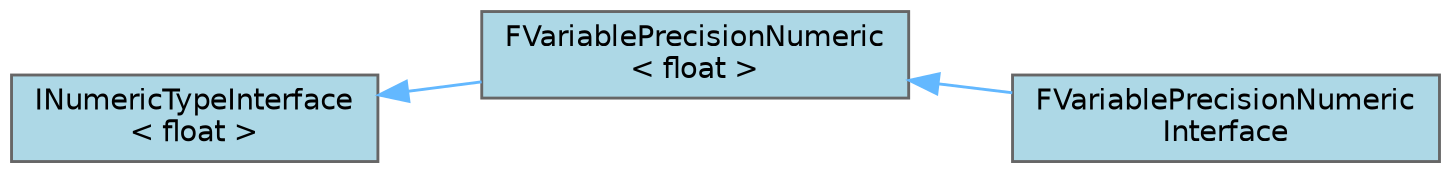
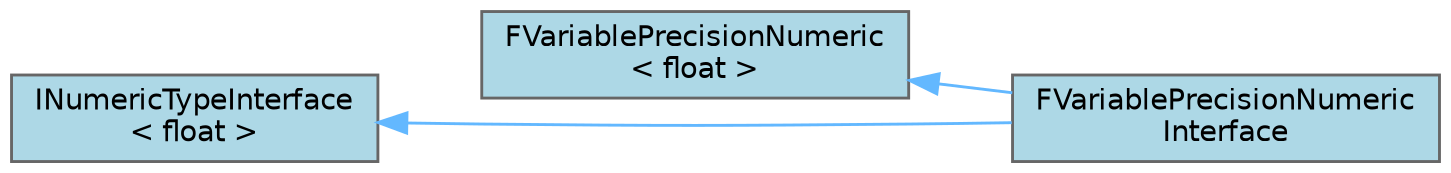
edge "FVariablePrecisionNumeric < float >" -> "INumericTypeInterface < float >": now "FVariablePrecisionNumeric Interface" -> "INumericTypeInterface < float >"
